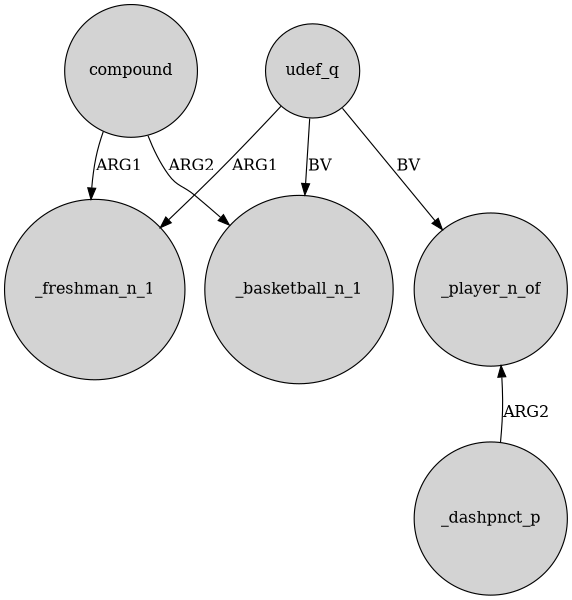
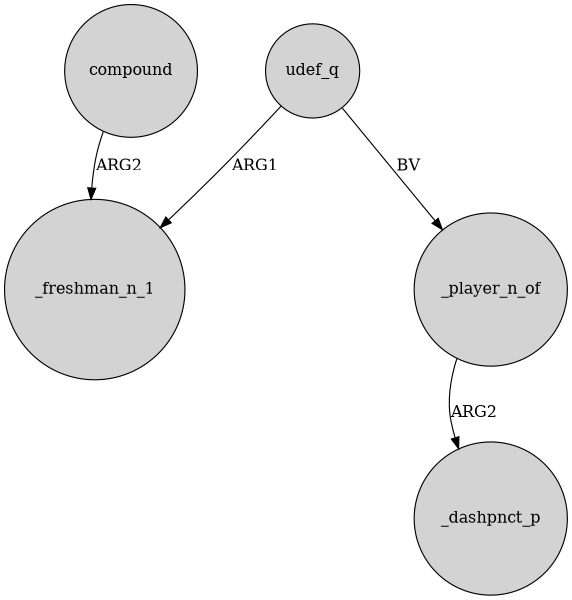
edge "compound" -> "_freshman_n_1": label "ARG1" -> "ARG2"
node "_basketball_n_1": removed
edge "_dashpnct_p" -> "_player_n_of": reversed
